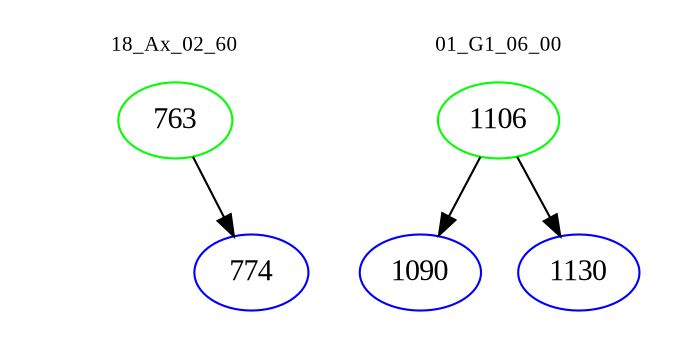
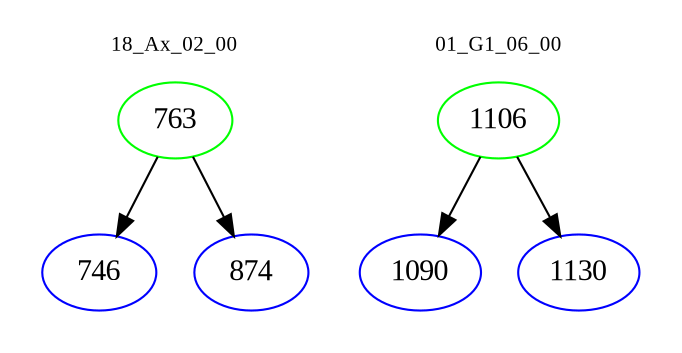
cluster "18_Ax_02_60": label "18_Ax_02_60" -> "18_Ax_02_00"
node "746": added
node "774": label "774" -> "874"
